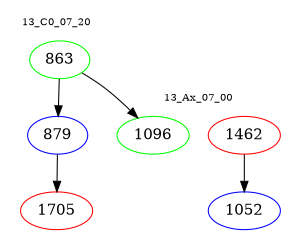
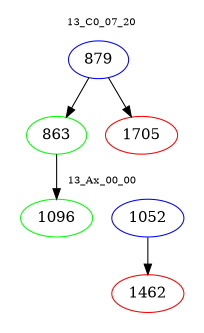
edge "863" -> "879": reversed
cluster "13_Ax_07_00": label "13_Ax_07_00" -> "13_Ax_00_00"
edge "1462" -> "1052": reversed
